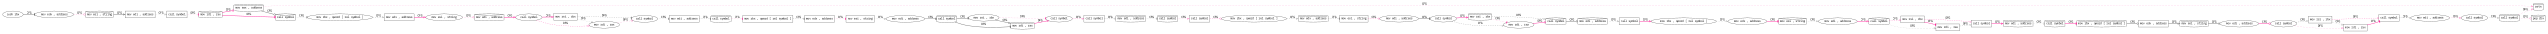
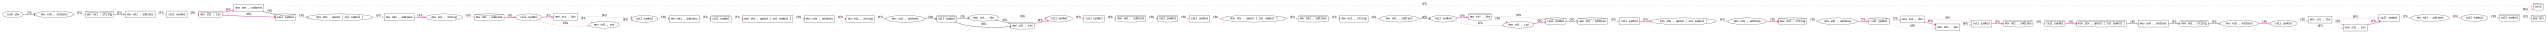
node "mov eax , address": shape cylinder -> box
